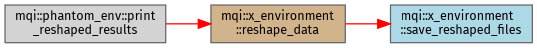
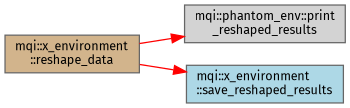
edge "mqi::phantom_env::print _reshaped_results" -> "mqi::x_environment ::reshape_data": reversed
node "mqi::x_environment ::save_reshaped_files": label "mqi::x_environment ::save_reshaped_files" -> "mqi::x_environment ::save_reshaped_results"
